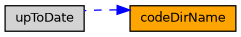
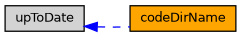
edge "upToDate" -> "codeDirName": reversed
